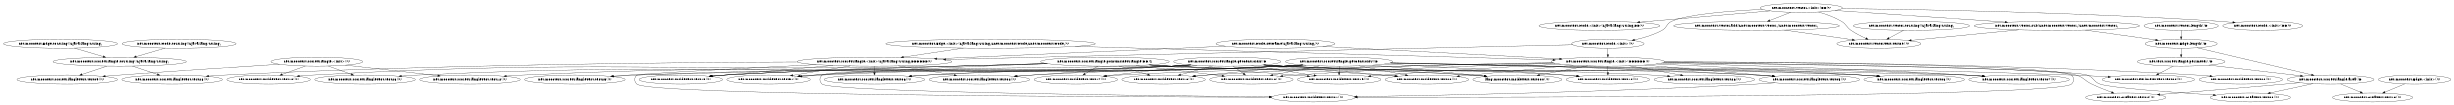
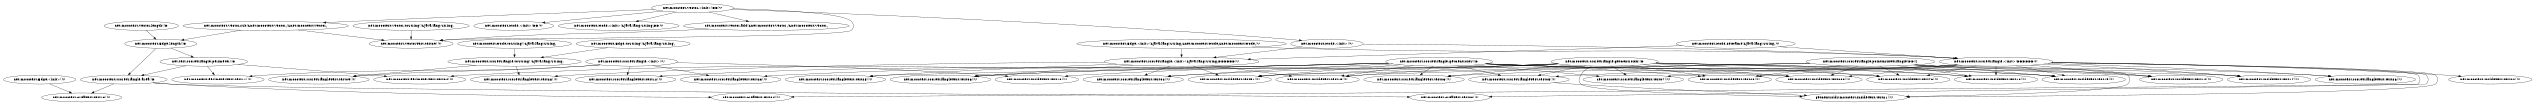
node "net.mooctest.PerimeterTest.test11()V": added
node "net.mooctest.InsideTest.test16()V": label "net.mooctest.InsideTest.test16()V" -> "net.mooctest.InsideTest.test76()V"
node "lang.mooctest.InsideTest.test000()V": label "lang.mooctest.InsideTest.test000()V" -> "net.mooctest.InsideTest.test000()V"
node "net.mooctest.InsideTest.test21()V": label "net.mooctest.InsideTest.test21()V" -> "getCentroidY.mooctest.InsideTest.test21()V"
